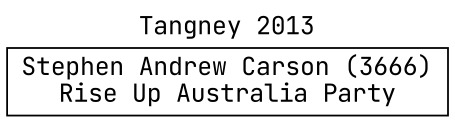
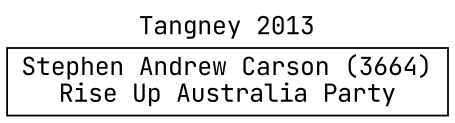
node "Stephen Andrew Carson (3666) Rise Up Australia Party": label "Stephen Andrew Carson (3666) Rise Up Australia Party" -> "Stephen Andrew Carson (3664) Rise Up Australia Party"
